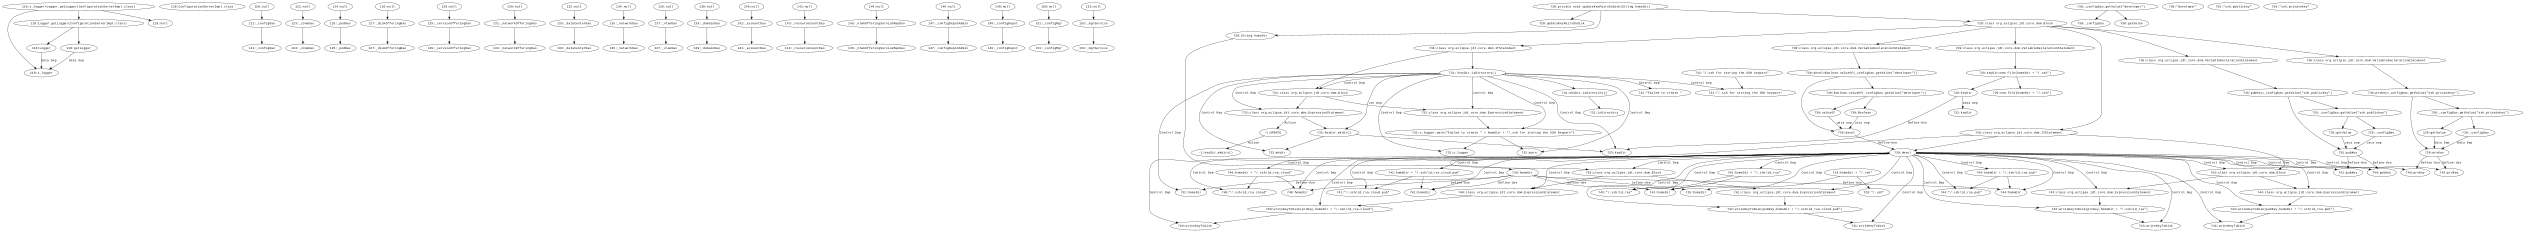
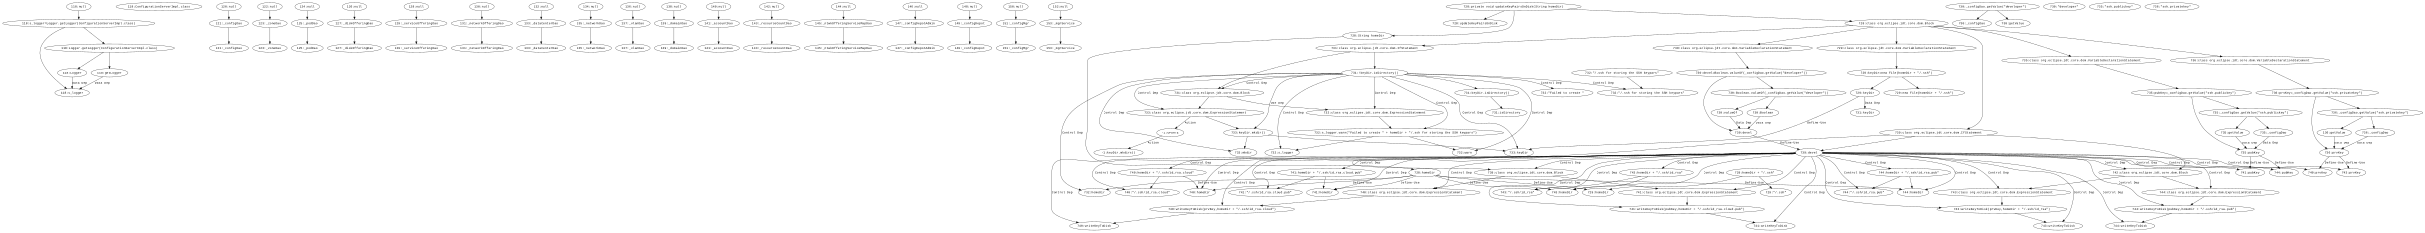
edge "118:s_logger=Logger.getLogger(ConfigurationServerImpl.class)" -> "118:null": reversed
